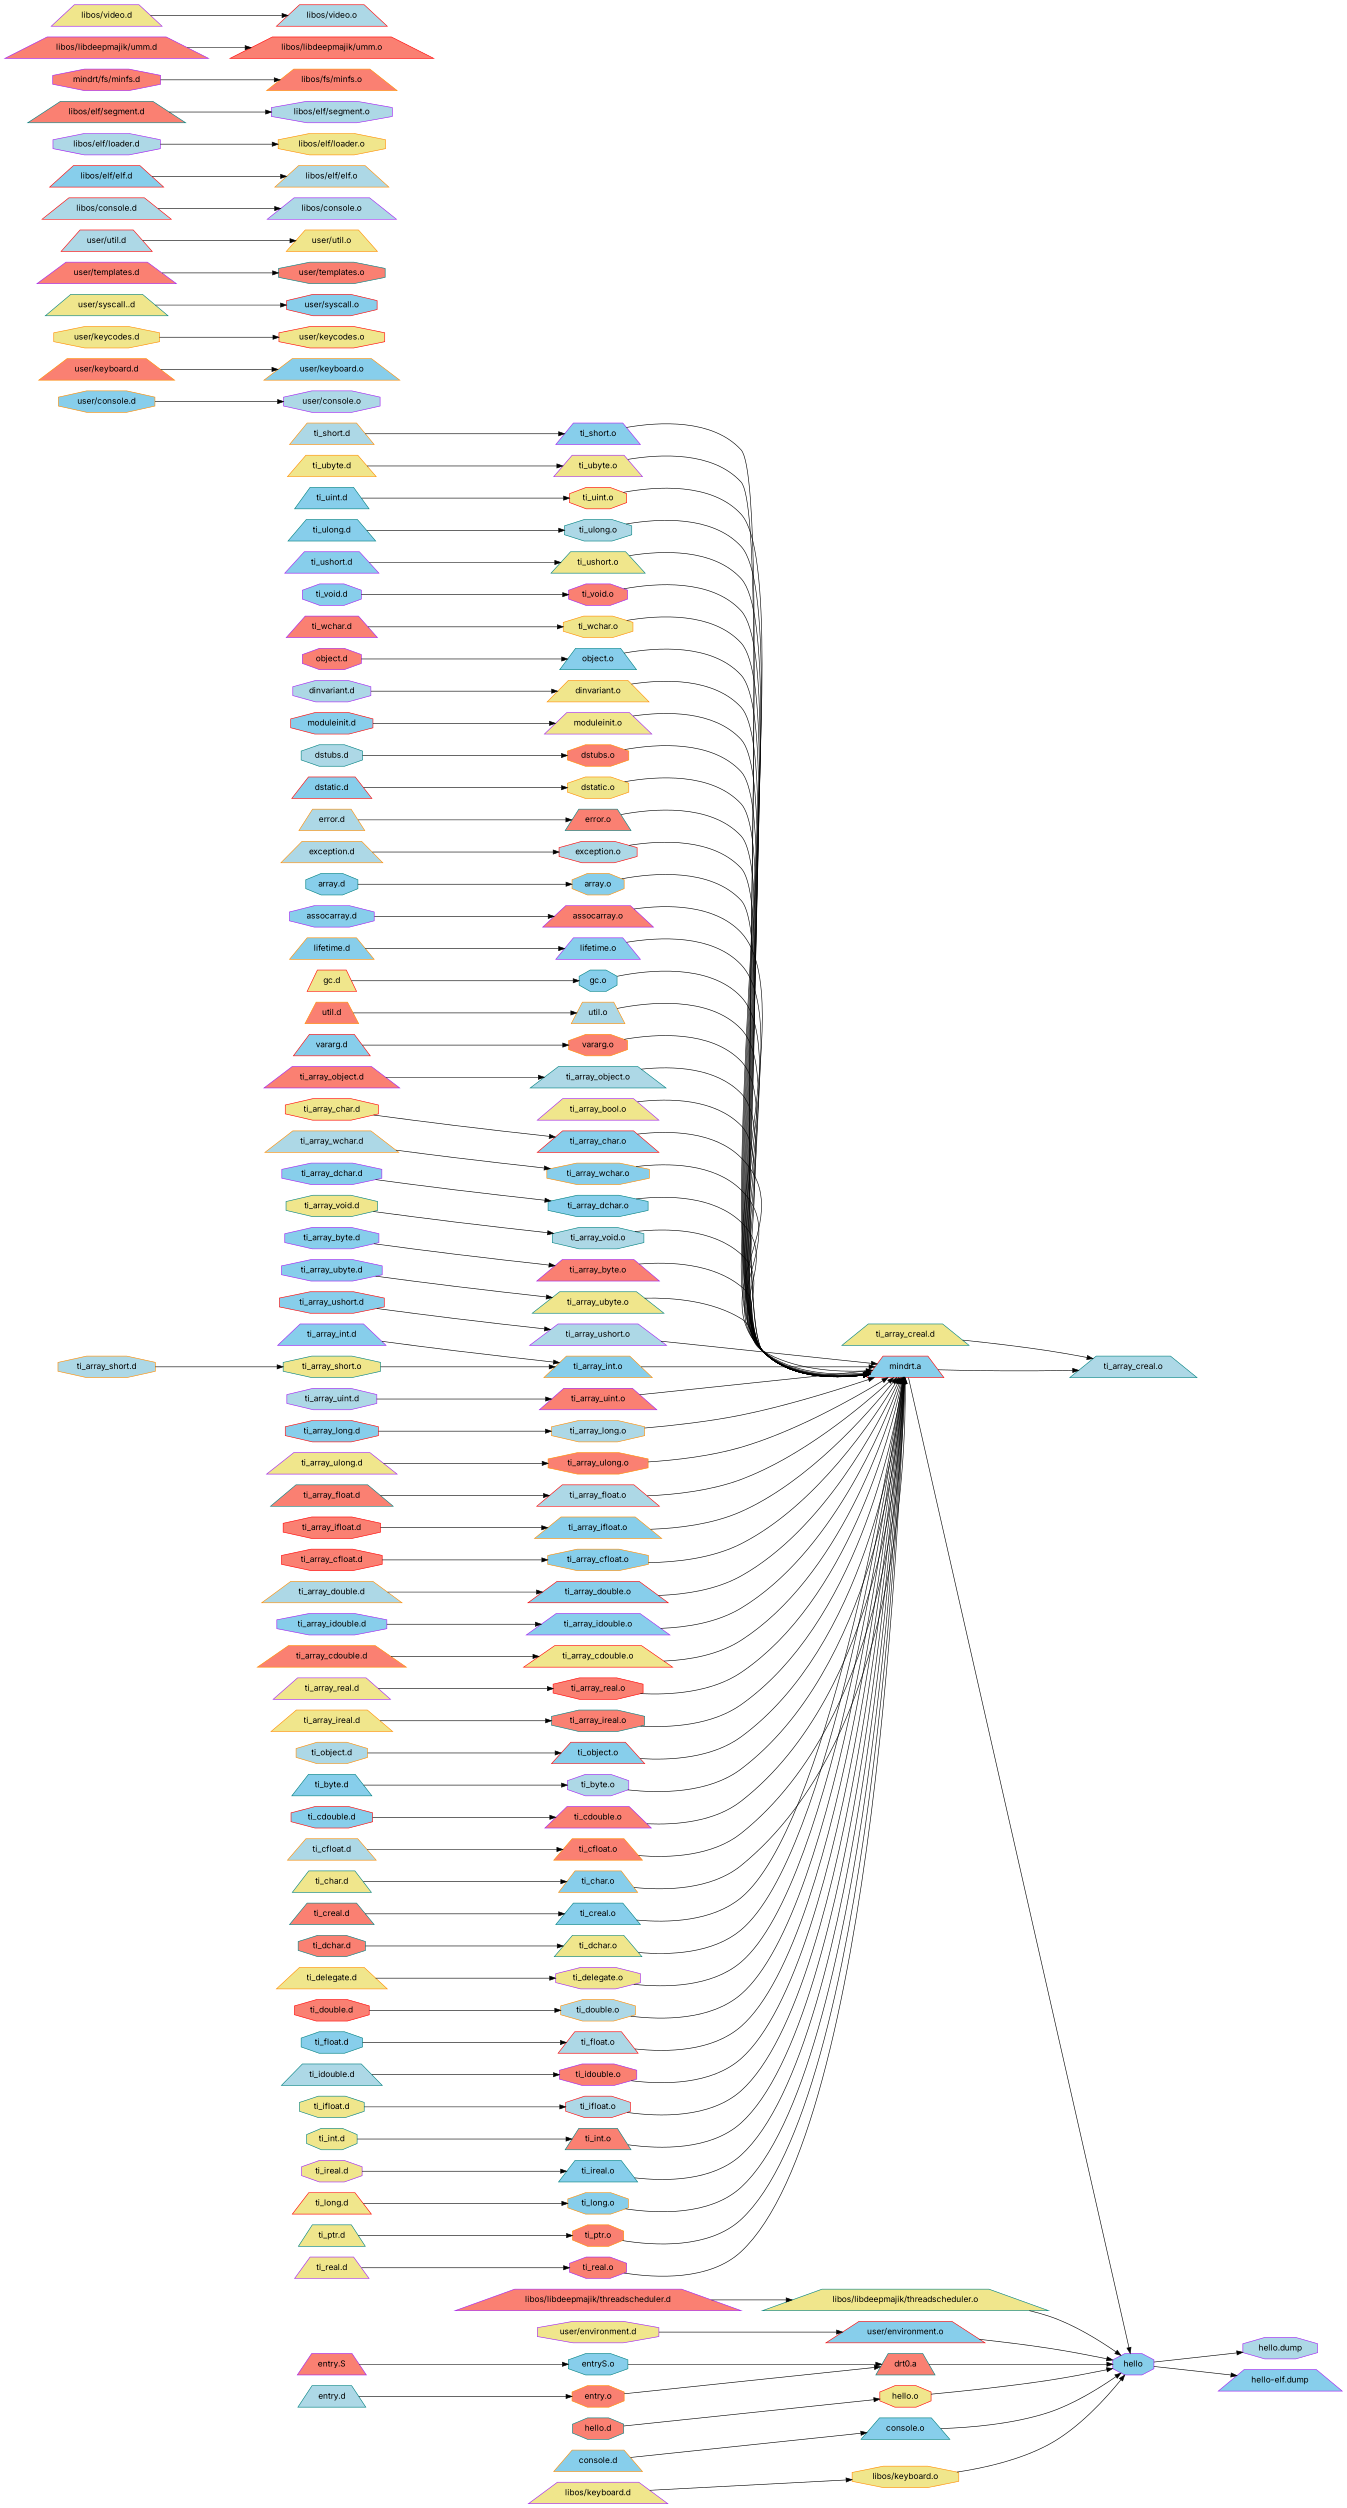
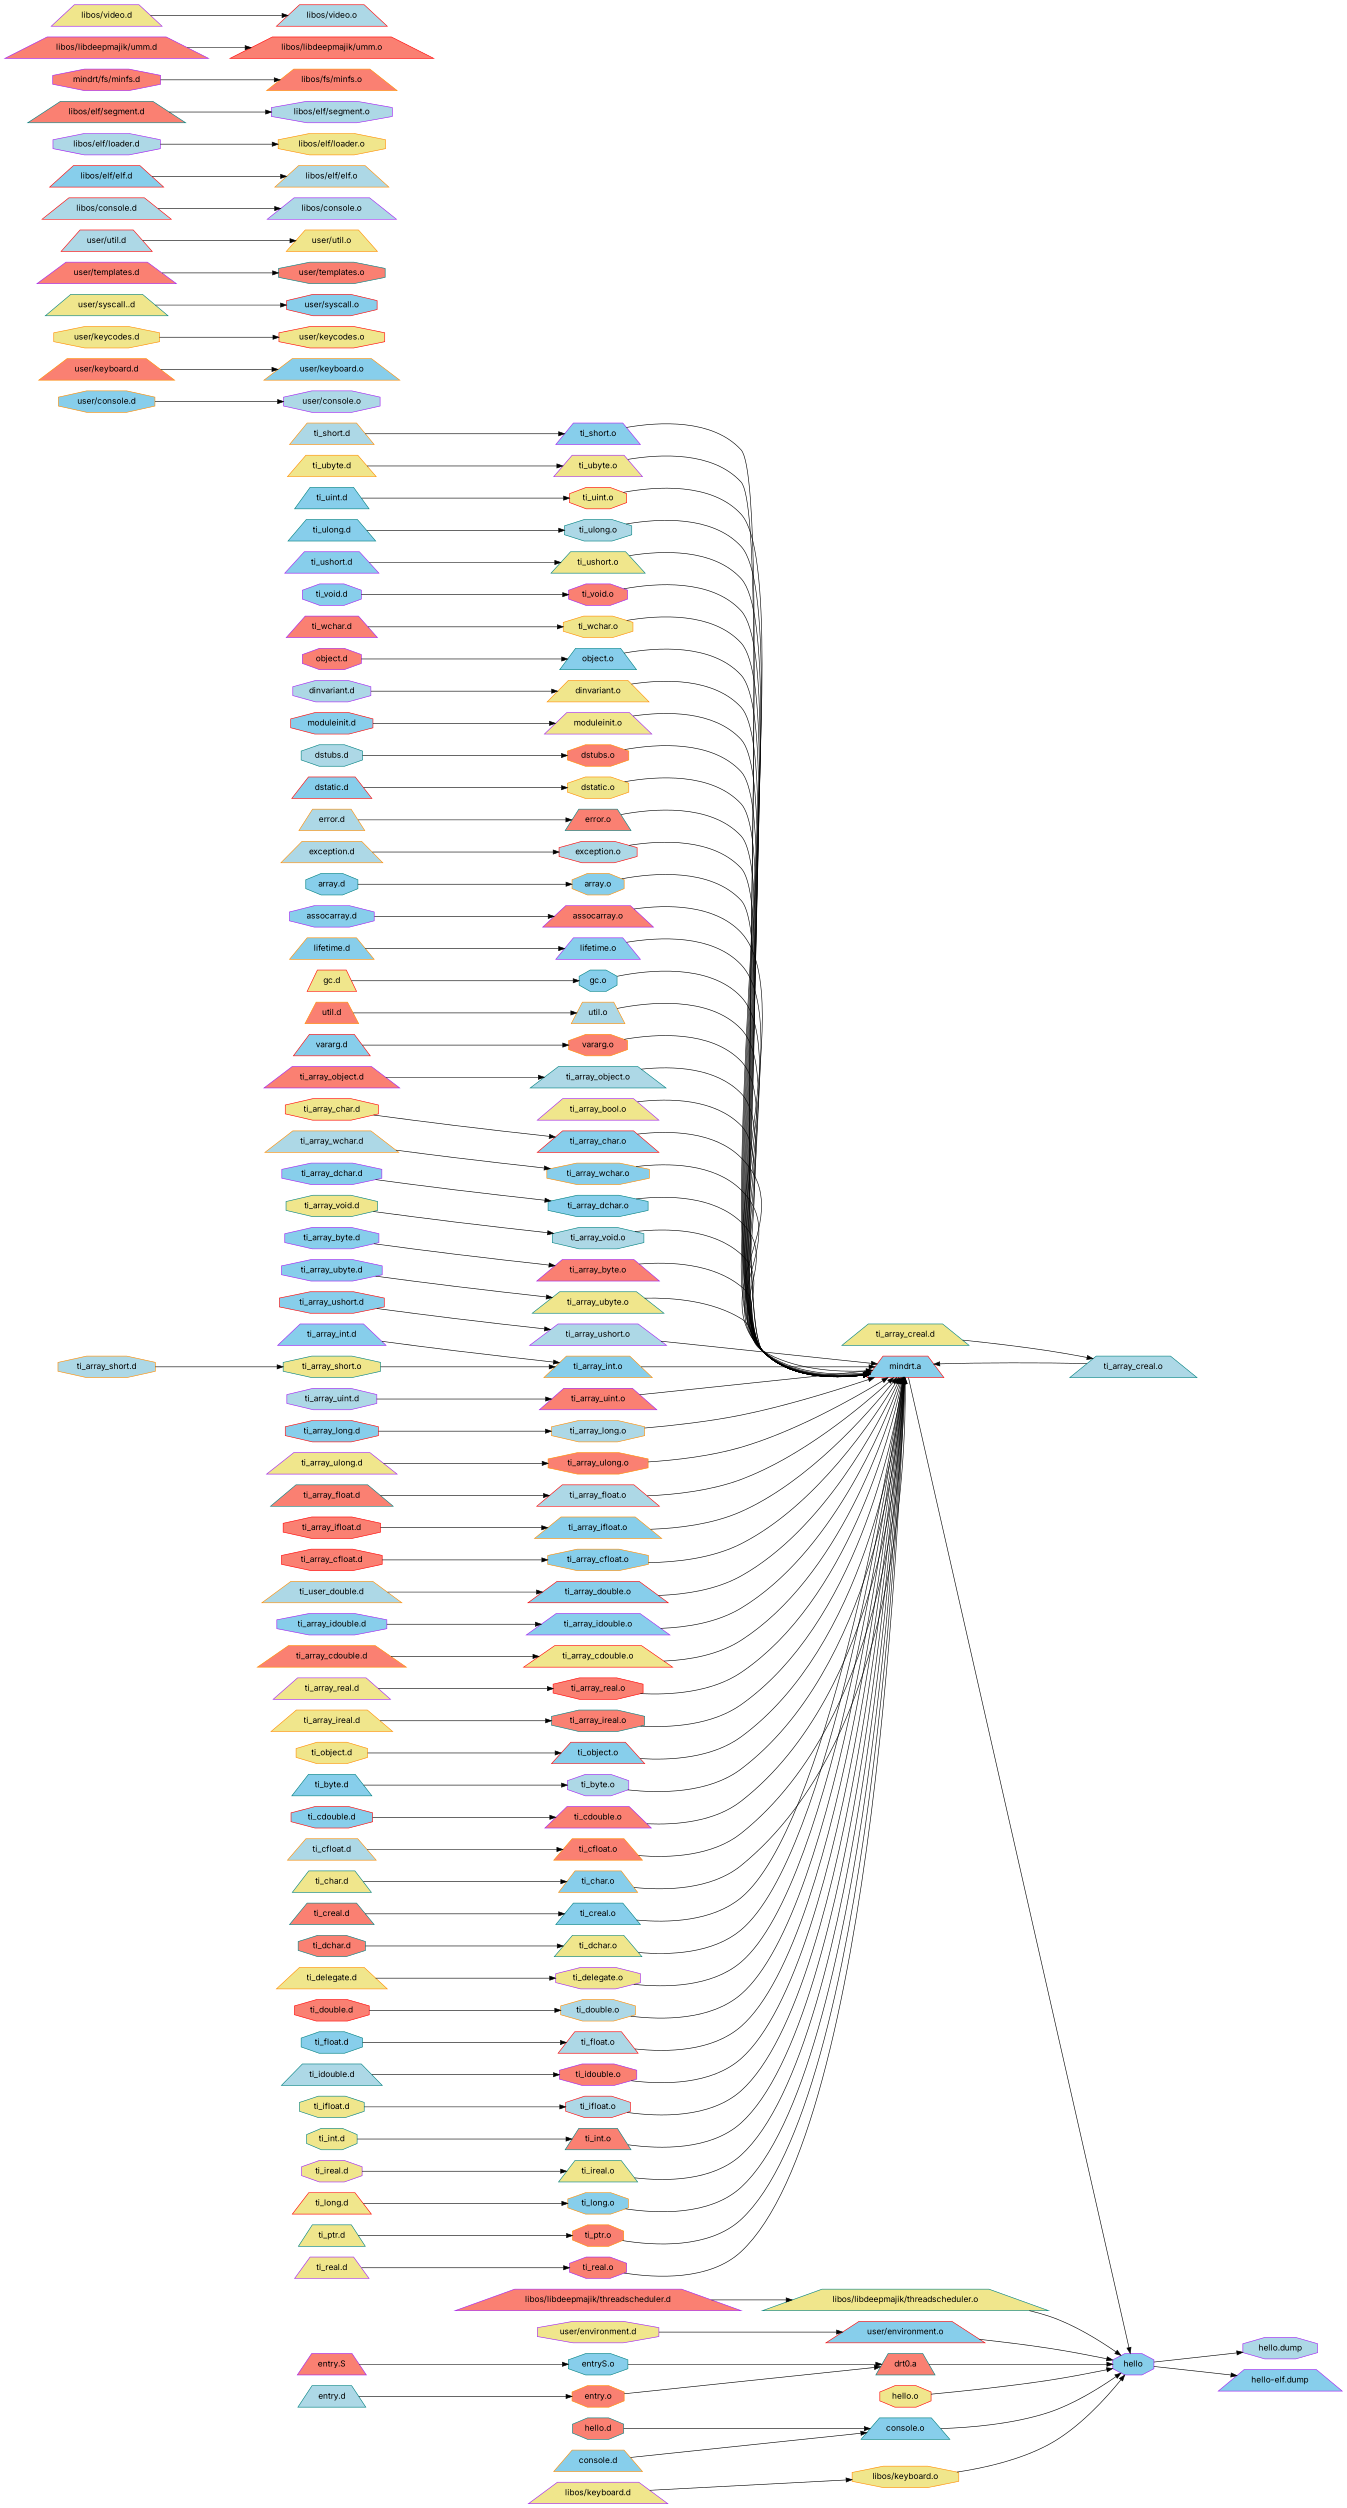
edge "mindrt.a" -> "ti_array_creal.o": reversed
node "ti_array_double.d": label "ti_array_double.d" -> "ti_user_double.d"
node "ti_object.d": fillcolor lightblue -> khaki
node "ti_ireal.o": fillcolor skyblue -> khaki
edge "hello.d" -> "hello.o": now "hello.d" -> "console.o"
